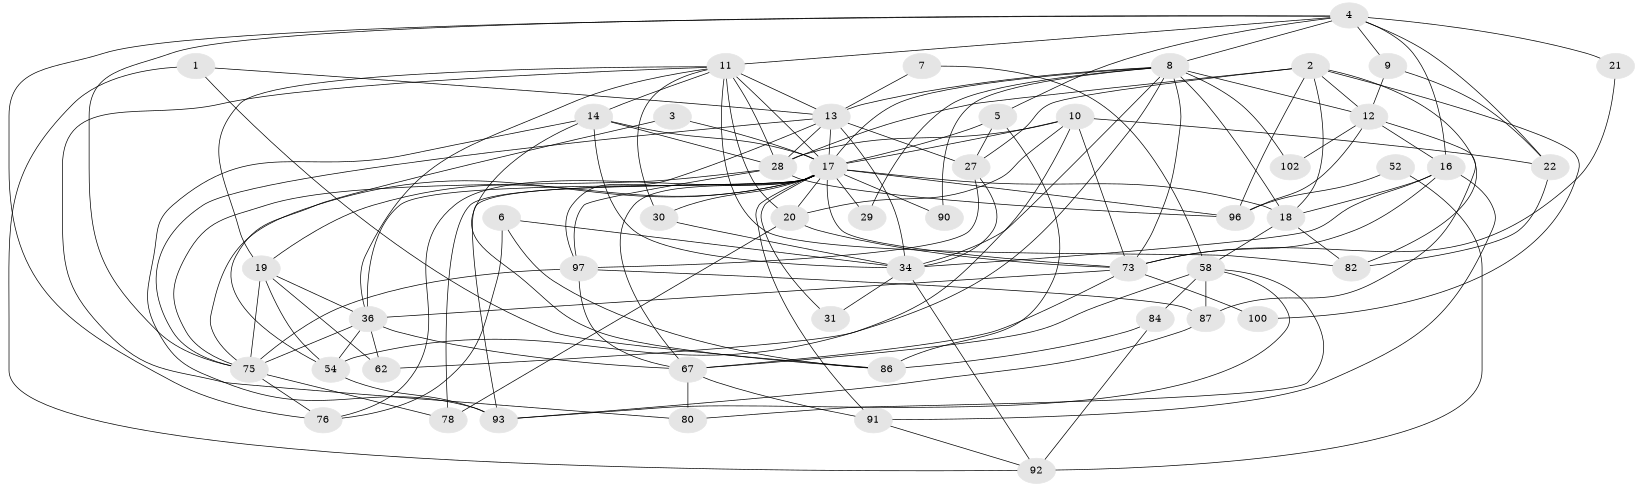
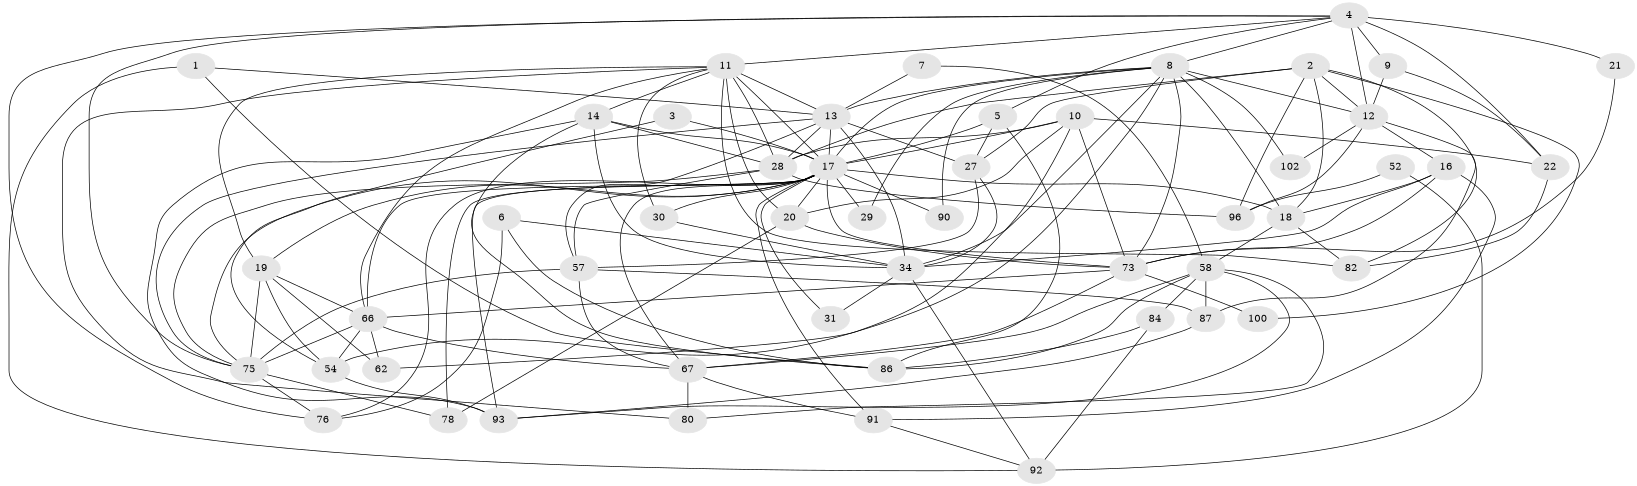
edge "4" -- "16": now "4" -- "12"
edge "17" -- "96": removed
node "97": label "97" -> "57"
node "36": label "36" -> "66"
edge "58" -- "86": added
